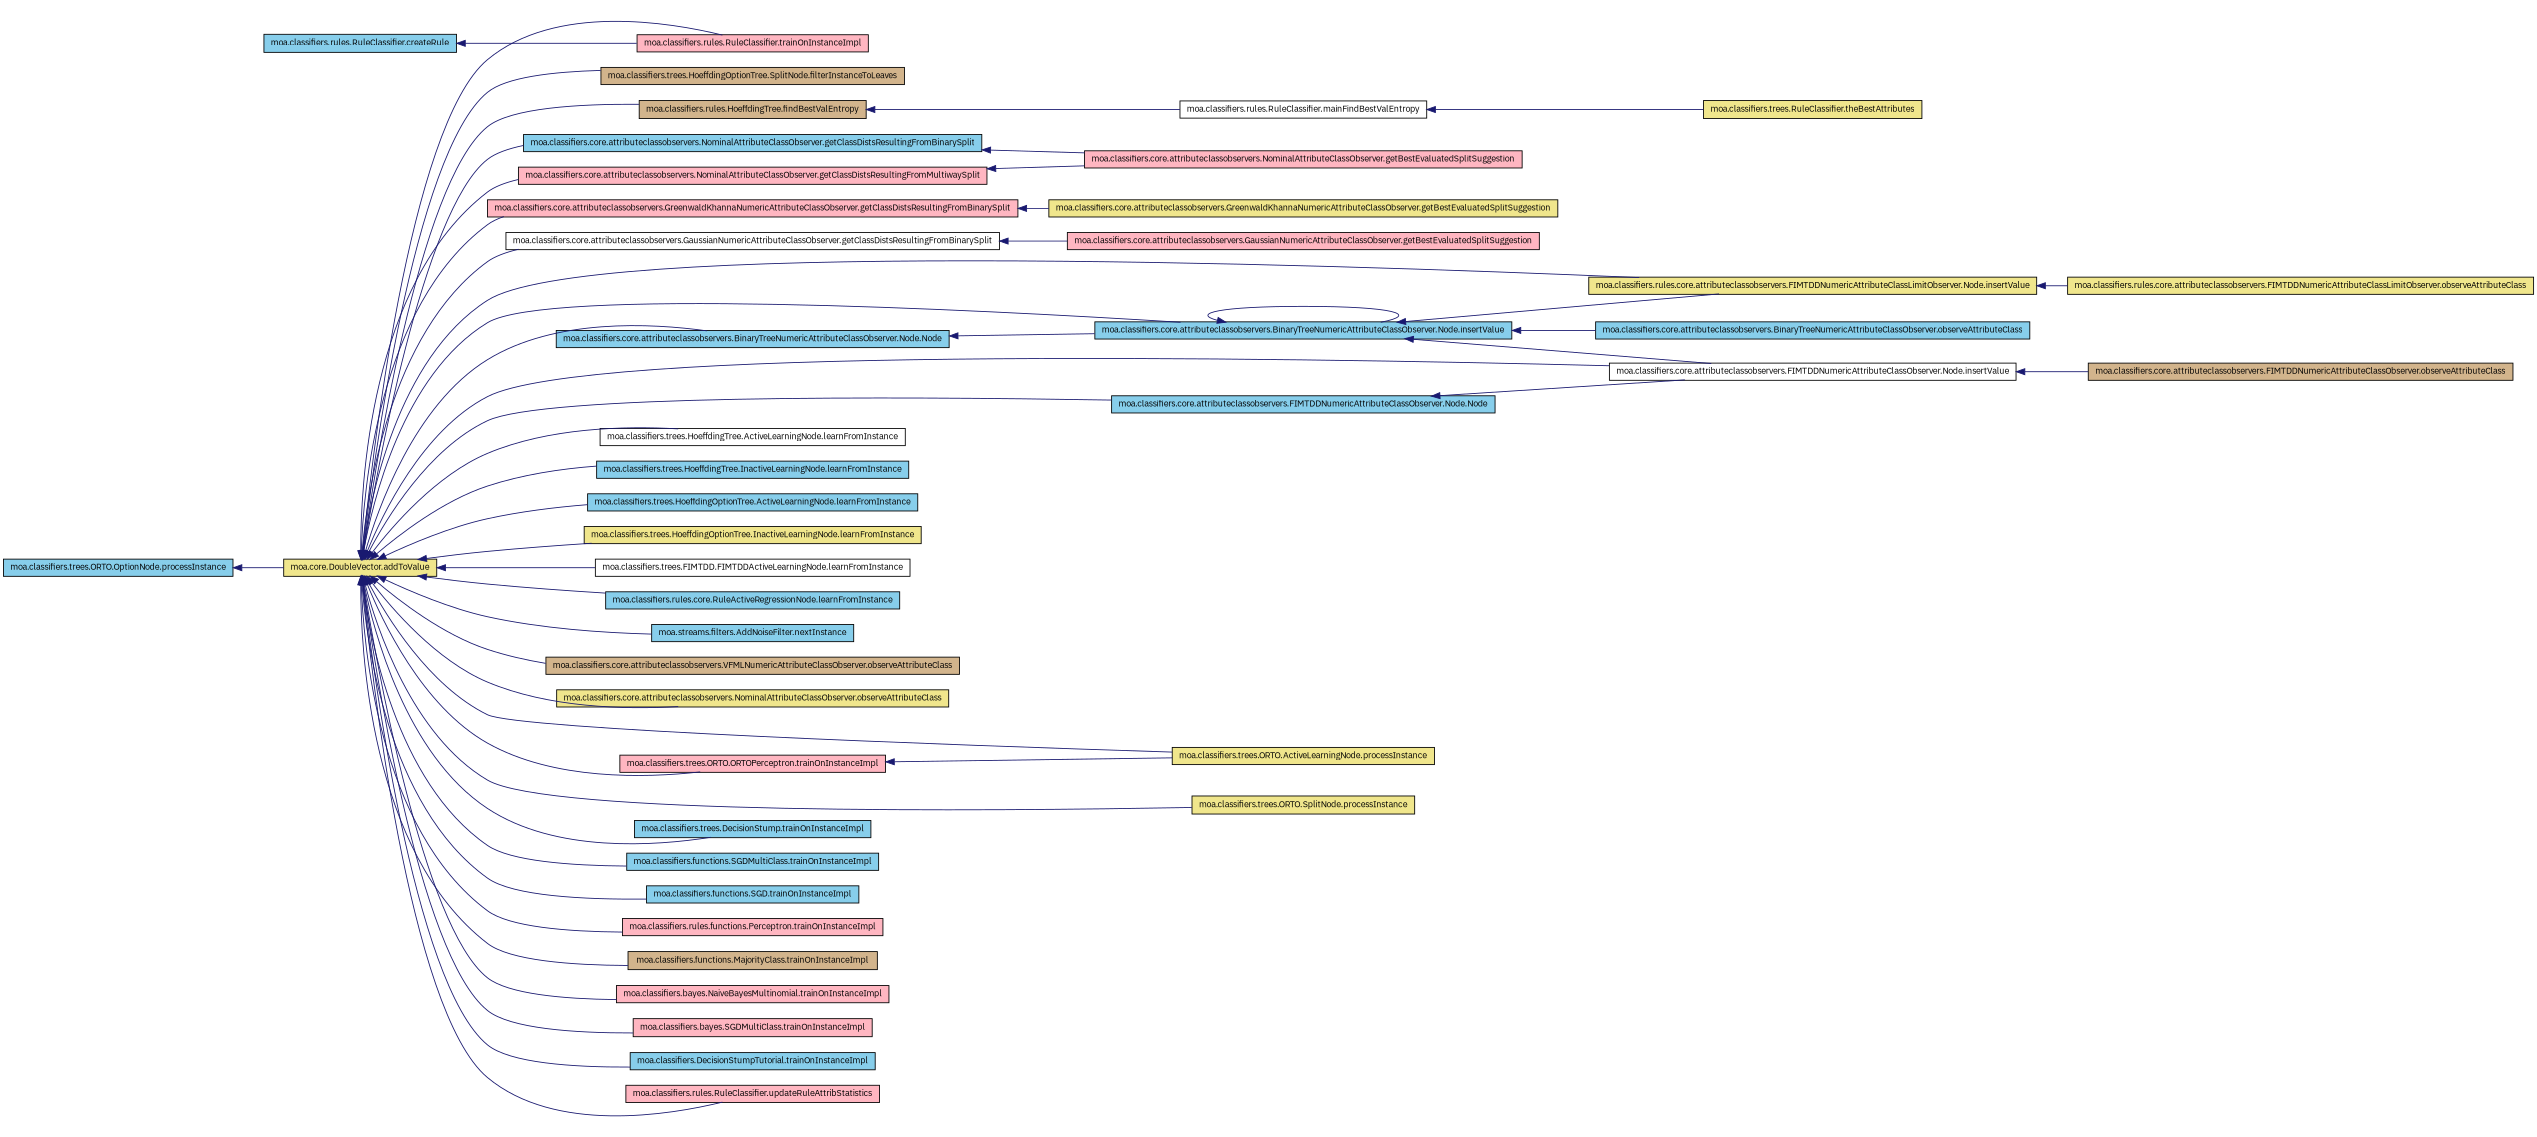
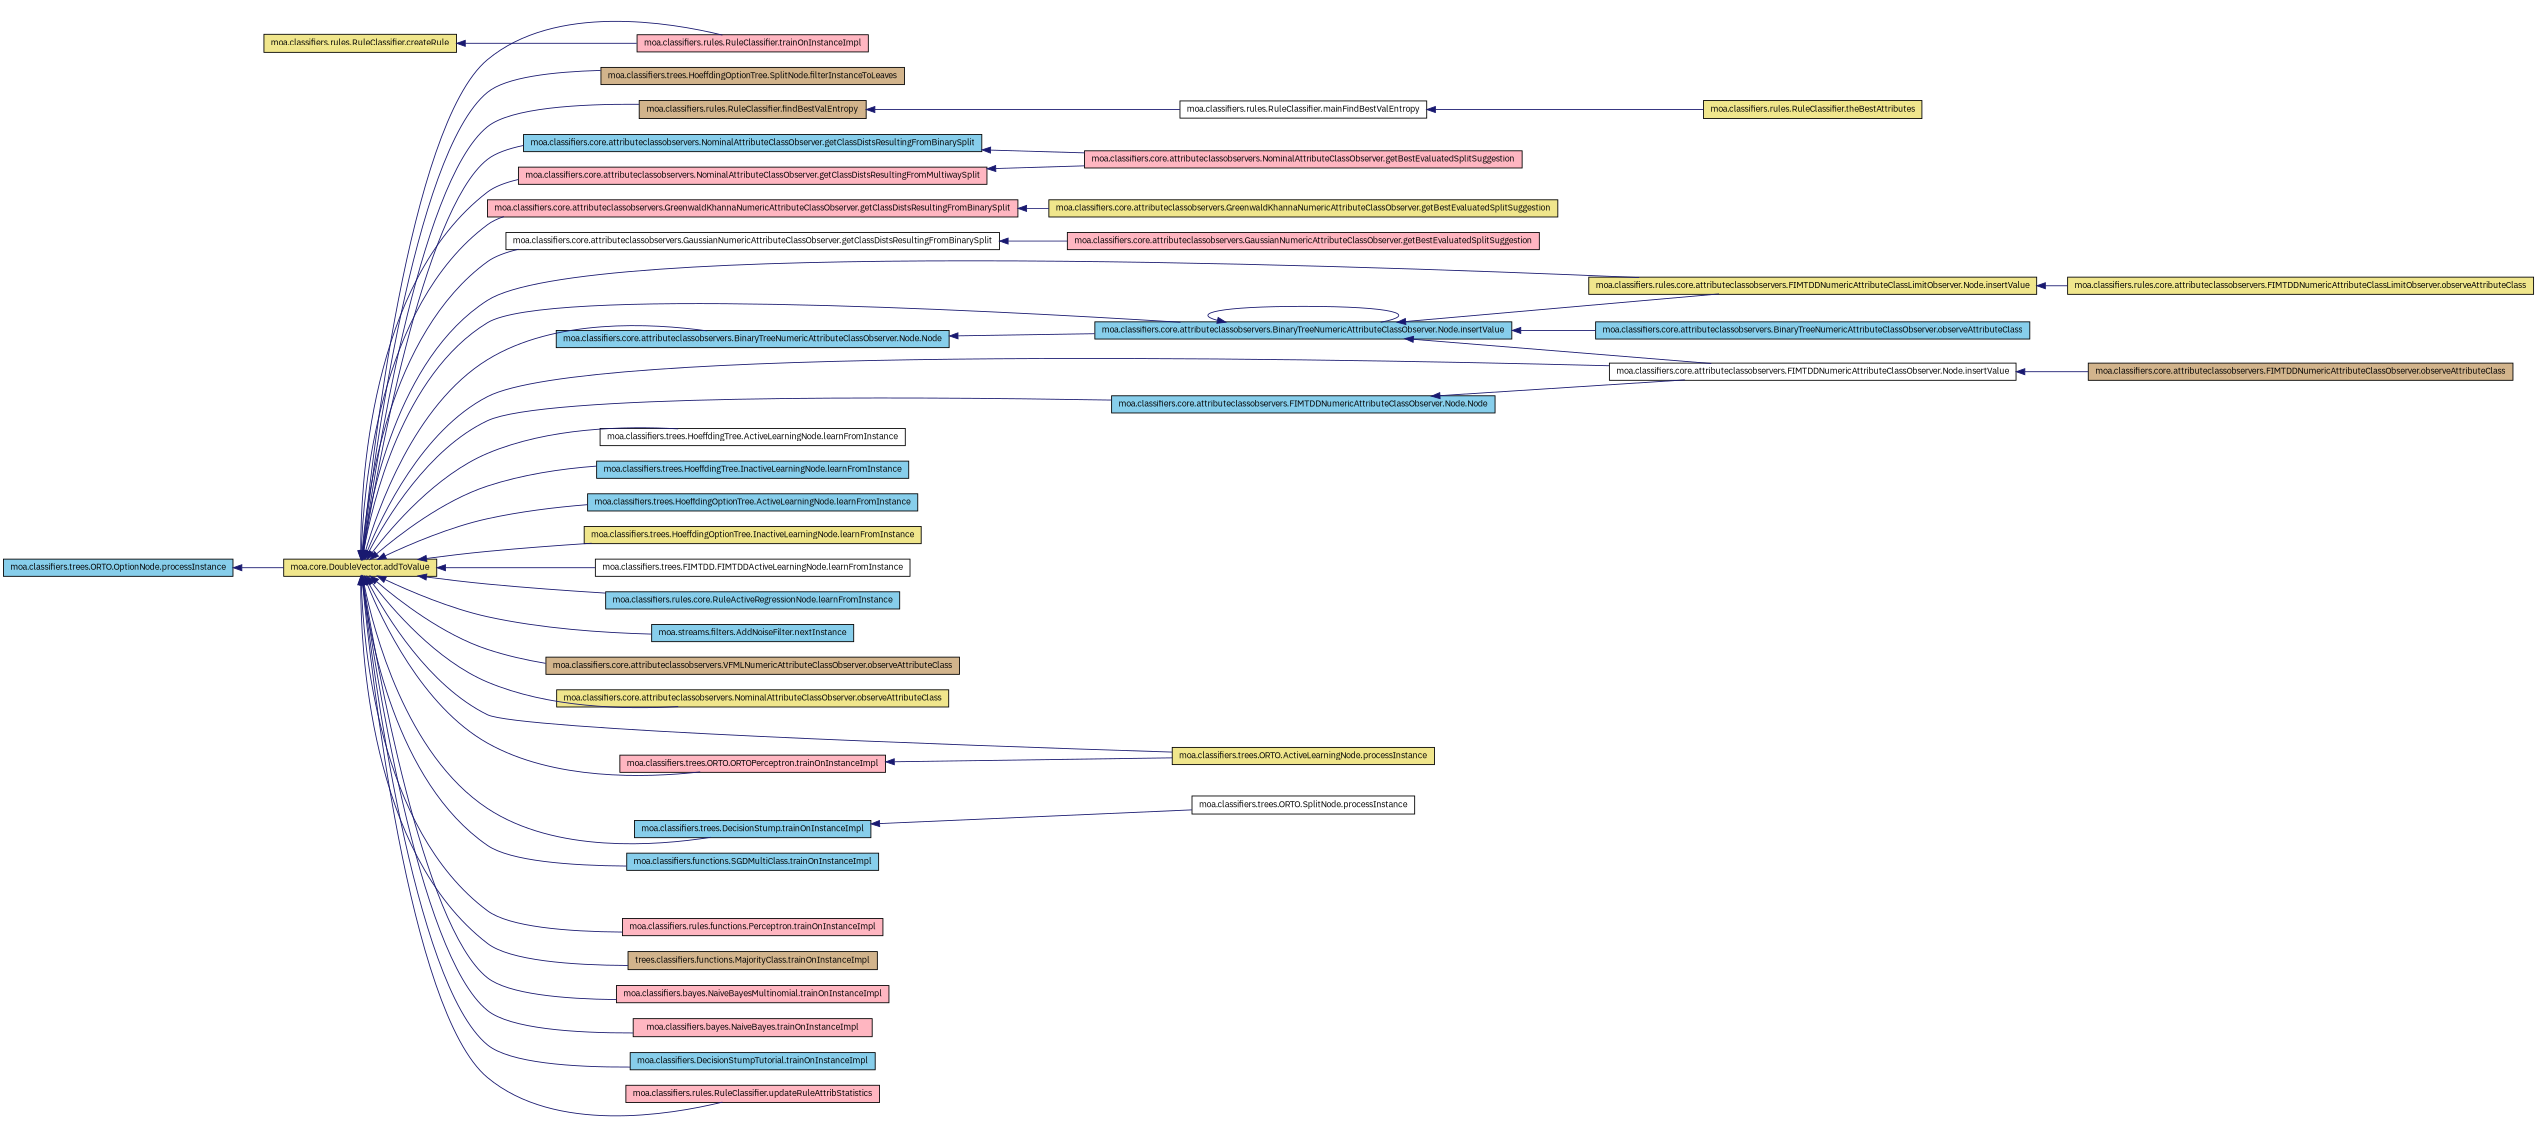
node "moa.classifiers.rules.RuleClassifier.createRule": fillcolor skyblue -> khaki
node "moa.classifiers.rules.HoeffdingTree.findBestValEntropy": label "moa.classifiers.rules.HoeffdingTree.findBestValEntropy" -> "moa.classifiers.rules.RuleClassifier.findBestValEntropy"
node "moa.classifiers.trees.RuleClassifier.theBestAttributes": label "moa.classifiers.trees.RuleClassifier.theBestAttributes" -> "moa.classifiers.rules.RuleClassifier.theBestAttributes"
node "moa.classifiers.trees.ORTO.SplitNode.processInstance": fillcolor khaki -> white
edge "moa.classifiers.trees.ORTO.SplitNode.processInstance" -> "moa.core.DoubleVector.addToValue": now "moa.classifiers.trees.ORTO.SplitNode.processInstance" -> "moa.classifiers.trees.DecisionStump.trainOnInstanceImpl"
node "moa.classifiers.functions.SGD.trainOnInstanceImpl": removed
node "moa.classifiers.functions.MajorityClass.trainOnInstanceImpl": label "moa.classifiers.functions.MajorityClass.trainOnInstanceImpl" -> "trees.classifiers.functions.MajorityClass.trainOnInstanceImpl"
node "moa.classifiers.bayes.SGDMultiClass.trainOnInstanceImpl": label "moa.classifiers.bayes.SGDMultiClass.trainOnInstanceImpl" -> "moa.classifiers.bayes.NaiveBayes.trainOnInstanceImpl"
